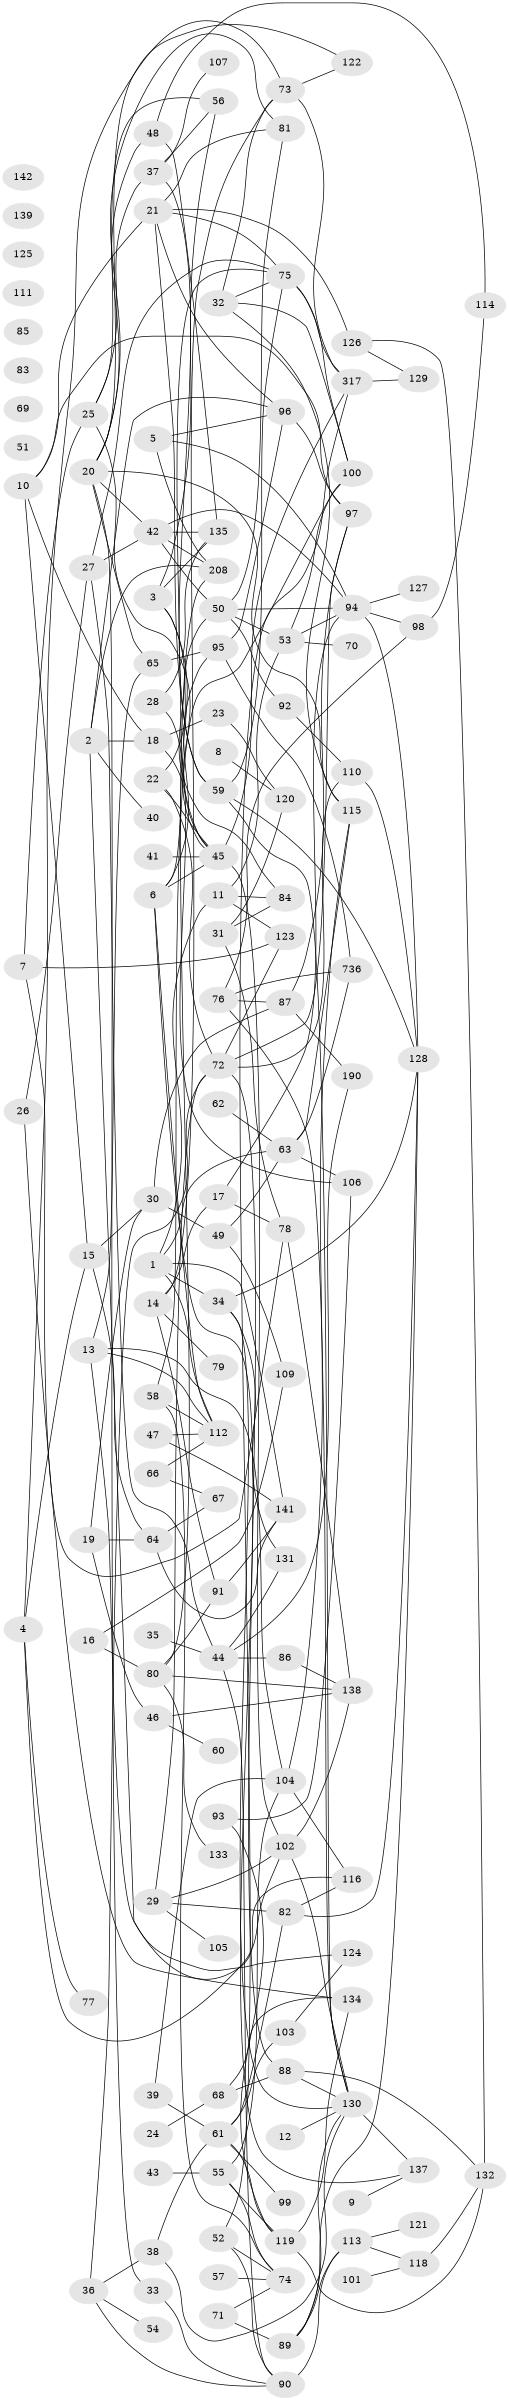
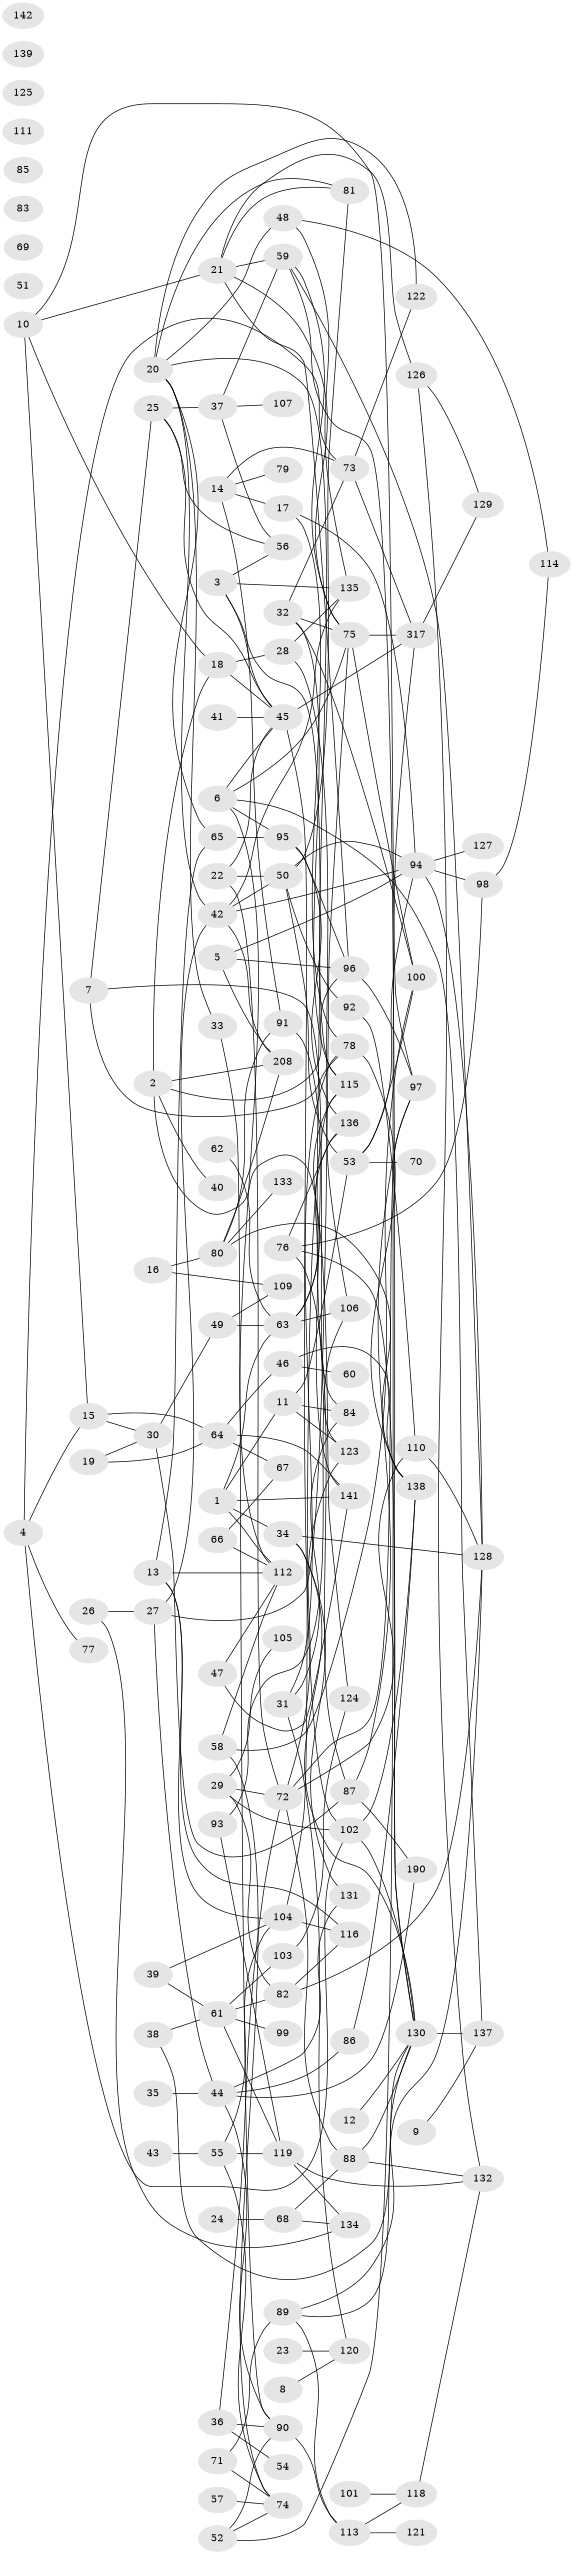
edge "23" -- "18": now "28" -- "18"
node "736": label "736" -> "136"
edge "19" -- "46": now "64" -- "46"
edge "38" -- "36": removed
